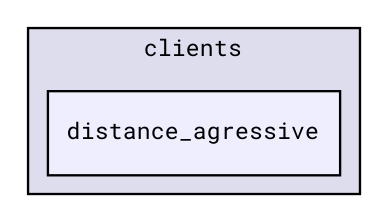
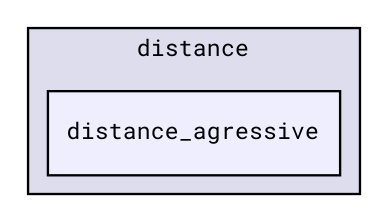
cluster "clients": label "clients" -> "distance"
